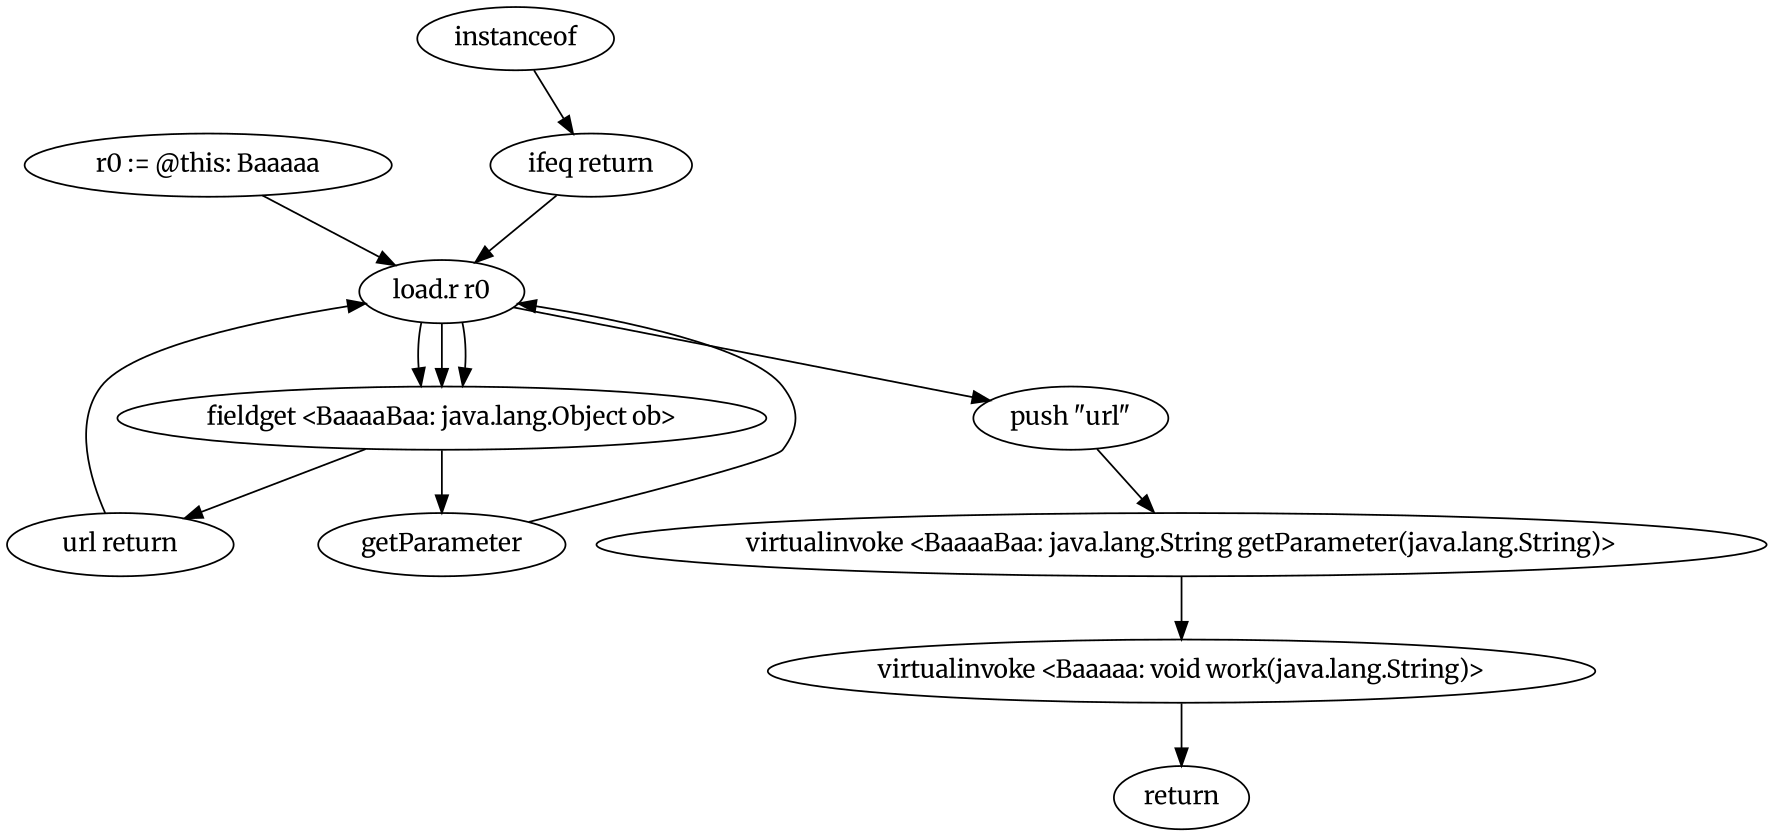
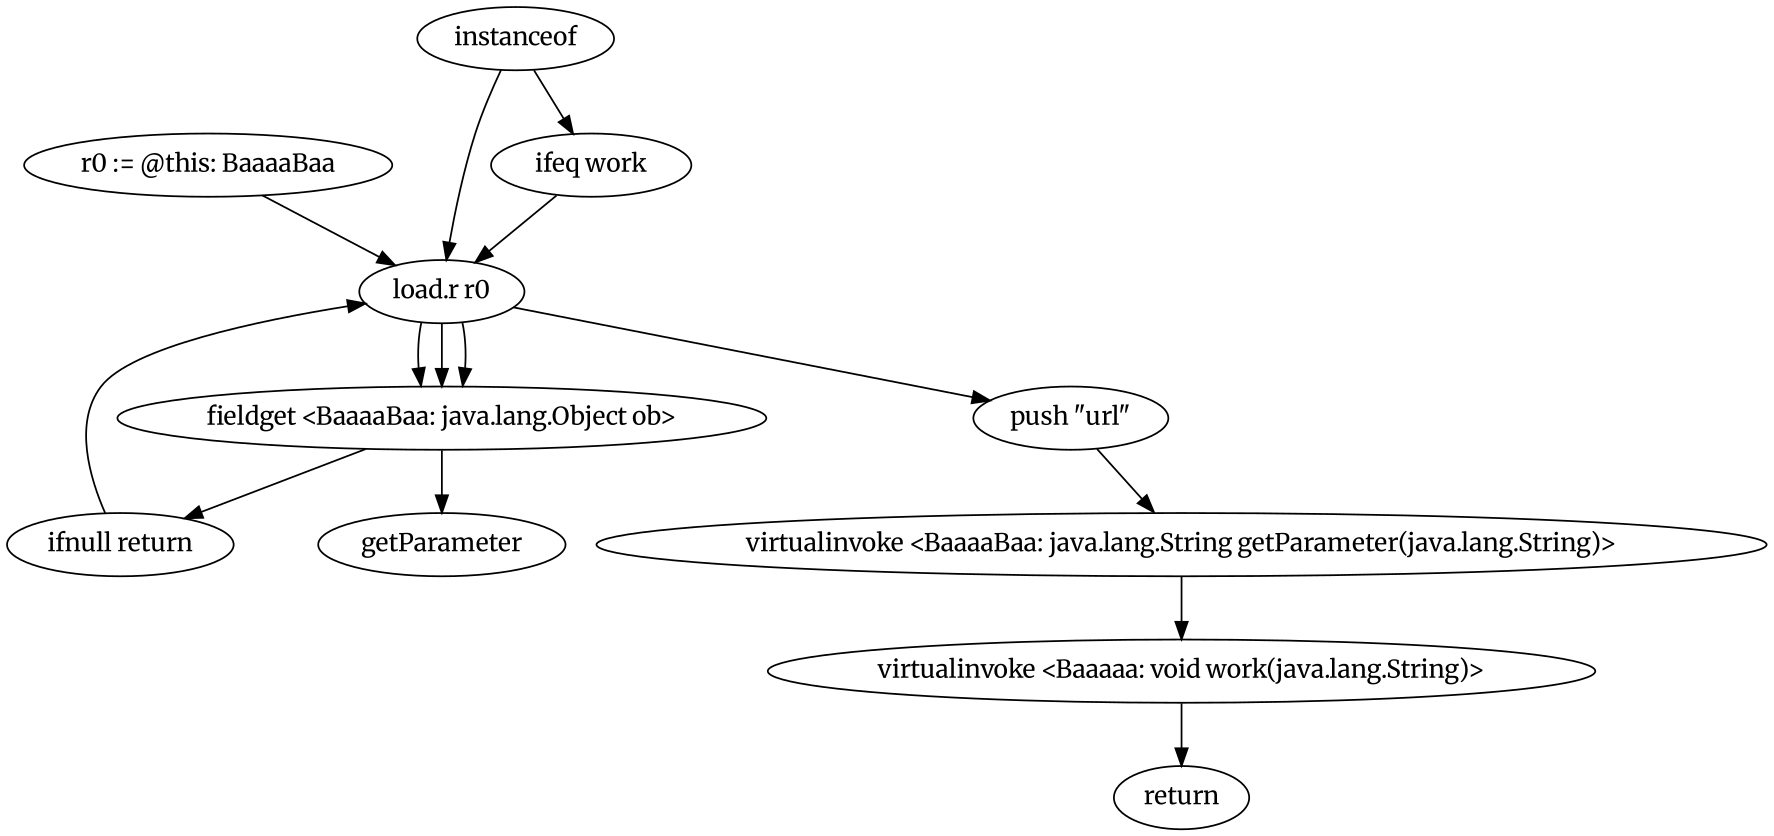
node "r0 := @this: Baaaaa": label "r0 := @this: Baaaaa" -> "r0 := @this: BaaaaBaa"
node "ifeq return": label "ifeq return" -> "ifeq work"
edge "getParameter" -> "load.r r0": now "instanceof" -> "load.r r0"
node "url return": label "url return" -> "ifnull return"
